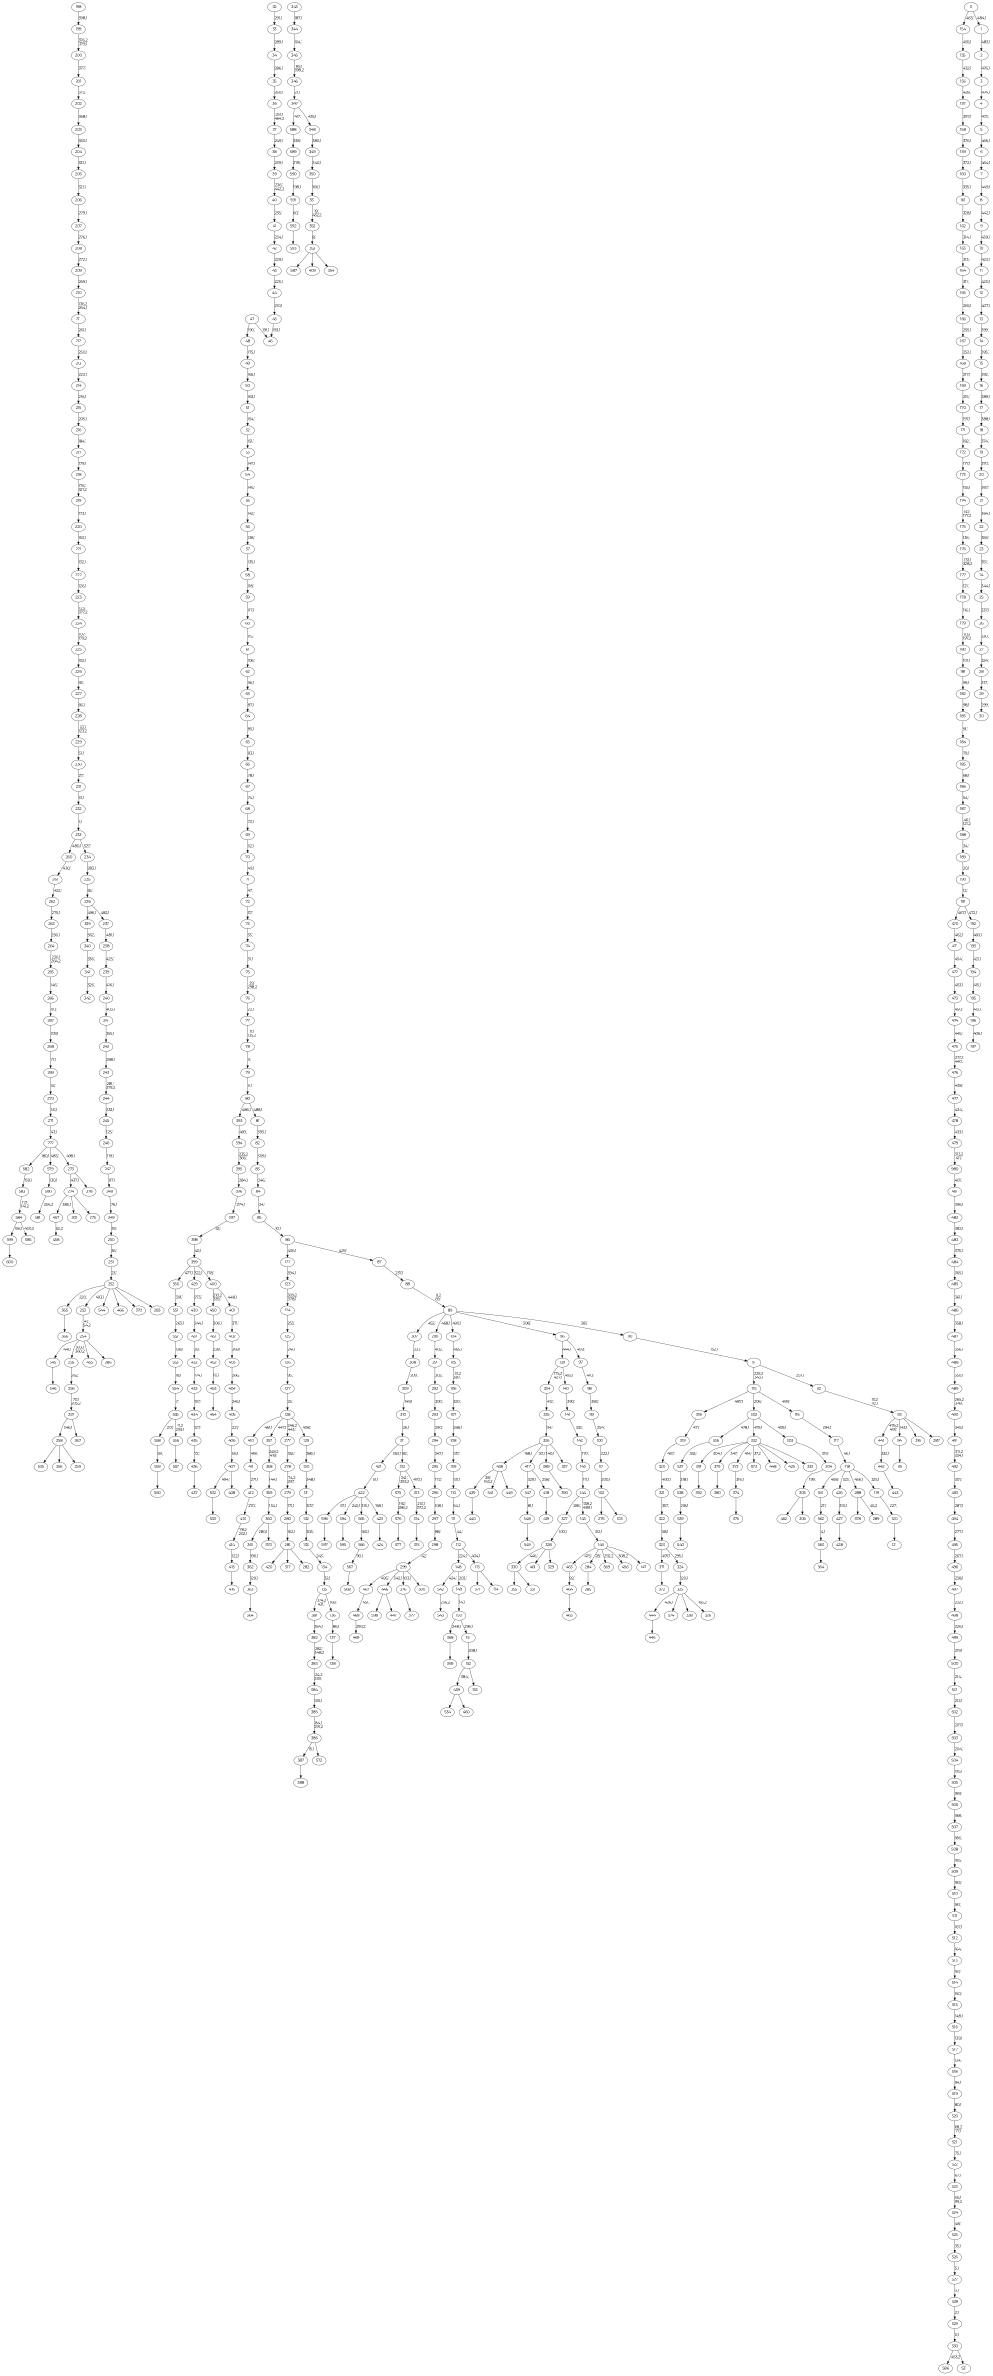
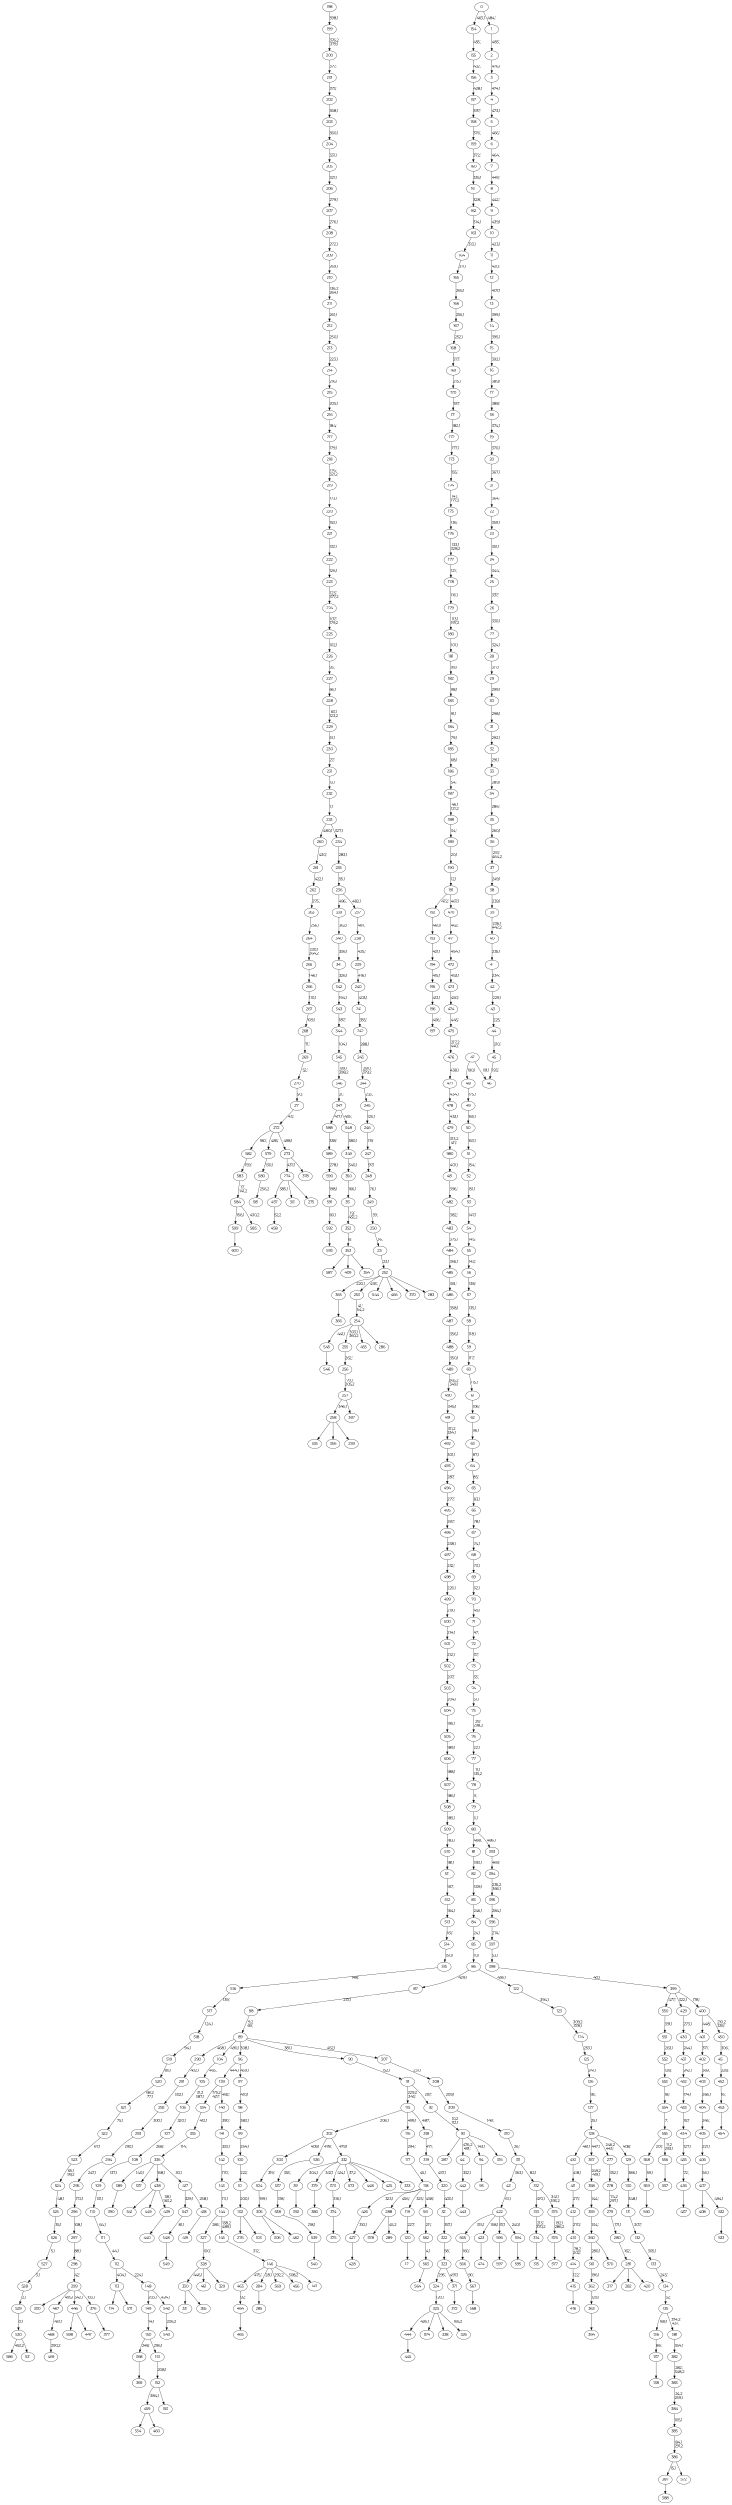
node "31": added
edge "342" -> "343": added, label "194,1"
edge "431" -> "432": label "39,1" -> "242,1"
